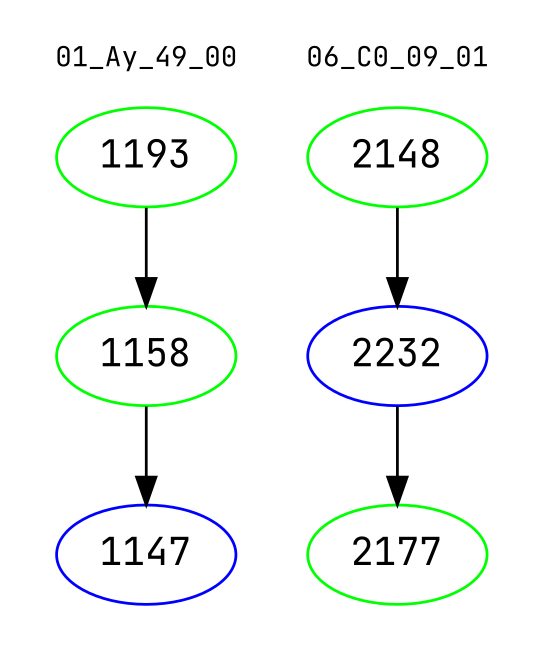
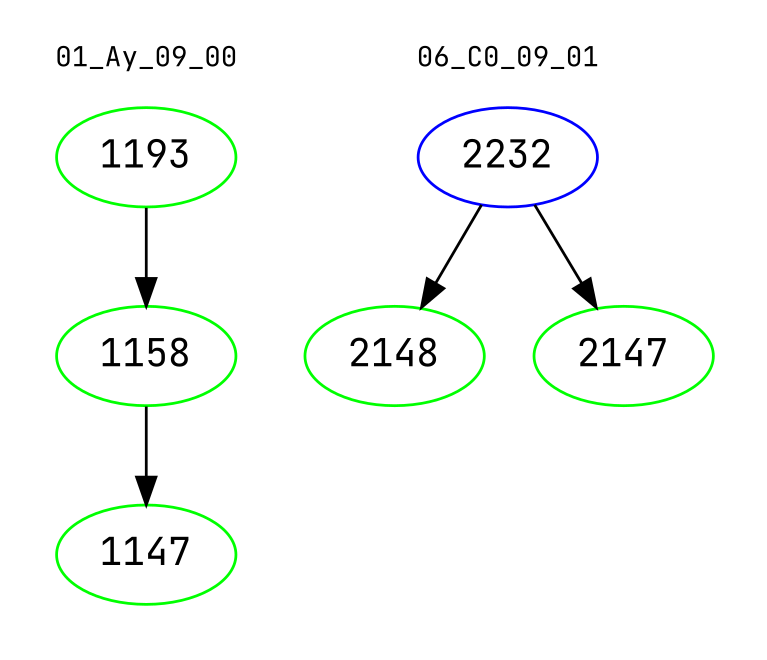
cluster "01_Ay_49_00": label "01_Ay_49_00" -> "01_Ay_09_00"
edge "2148" -> "2232": reversed
node "1147": color blue -> green
node "2177": label "2177" -> "2147"
